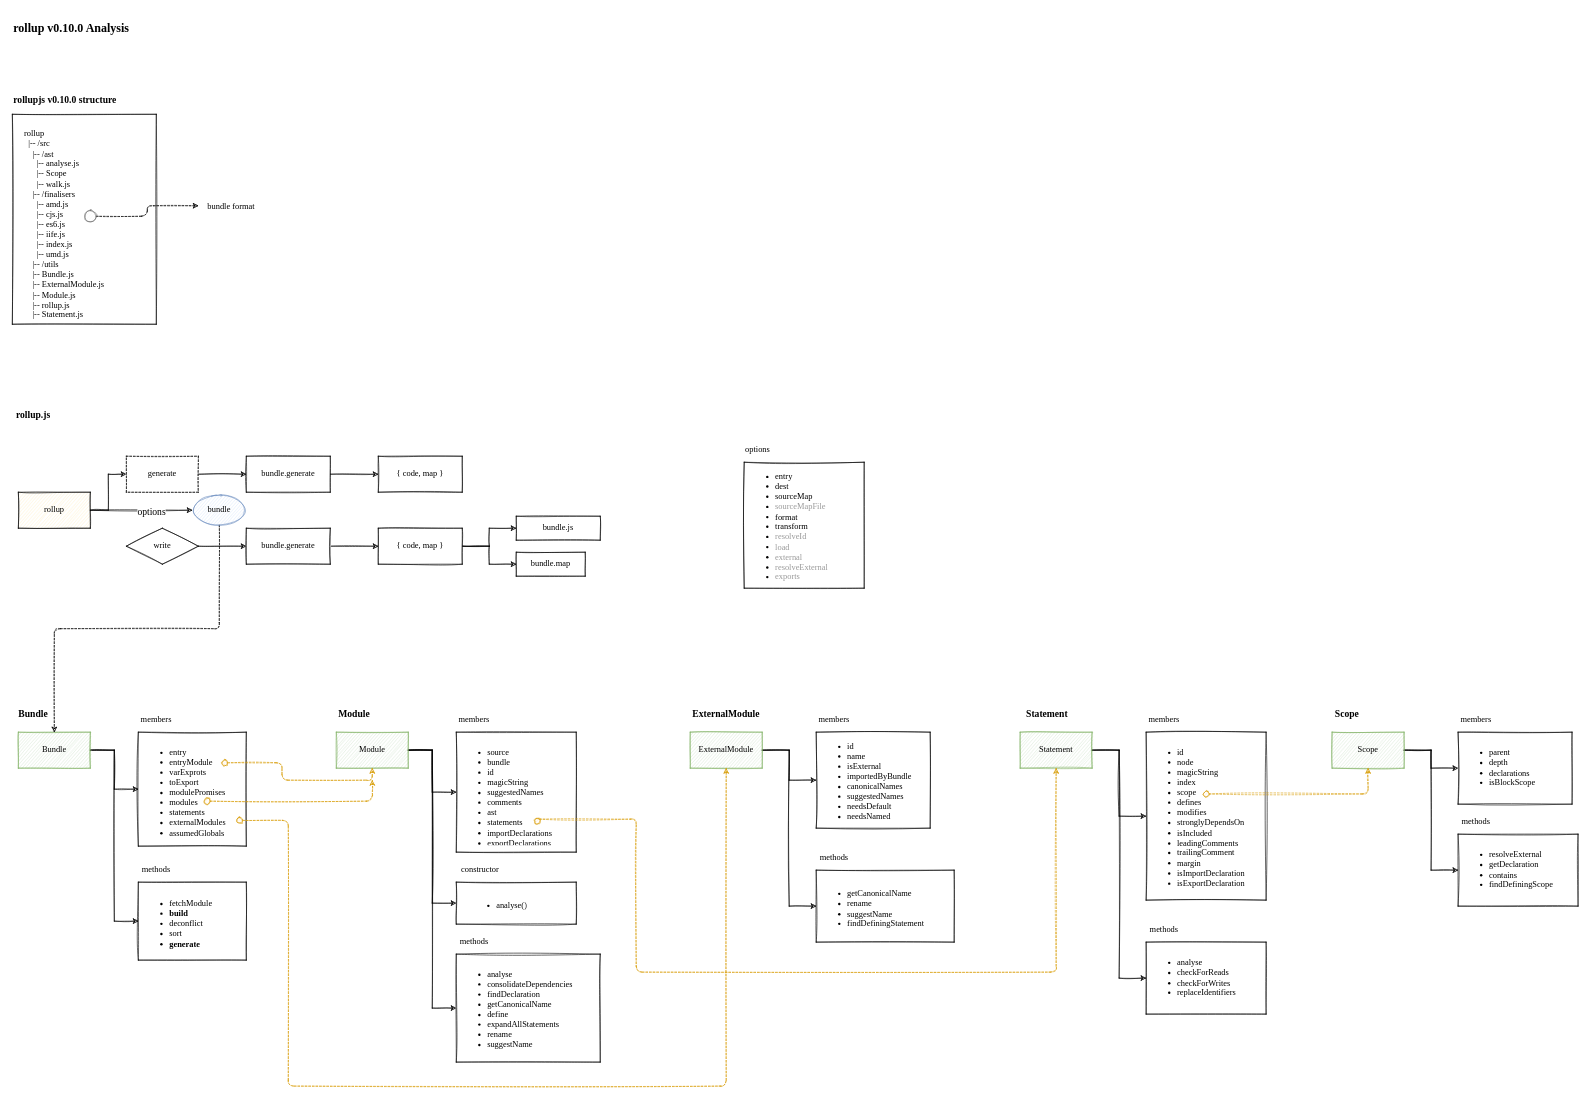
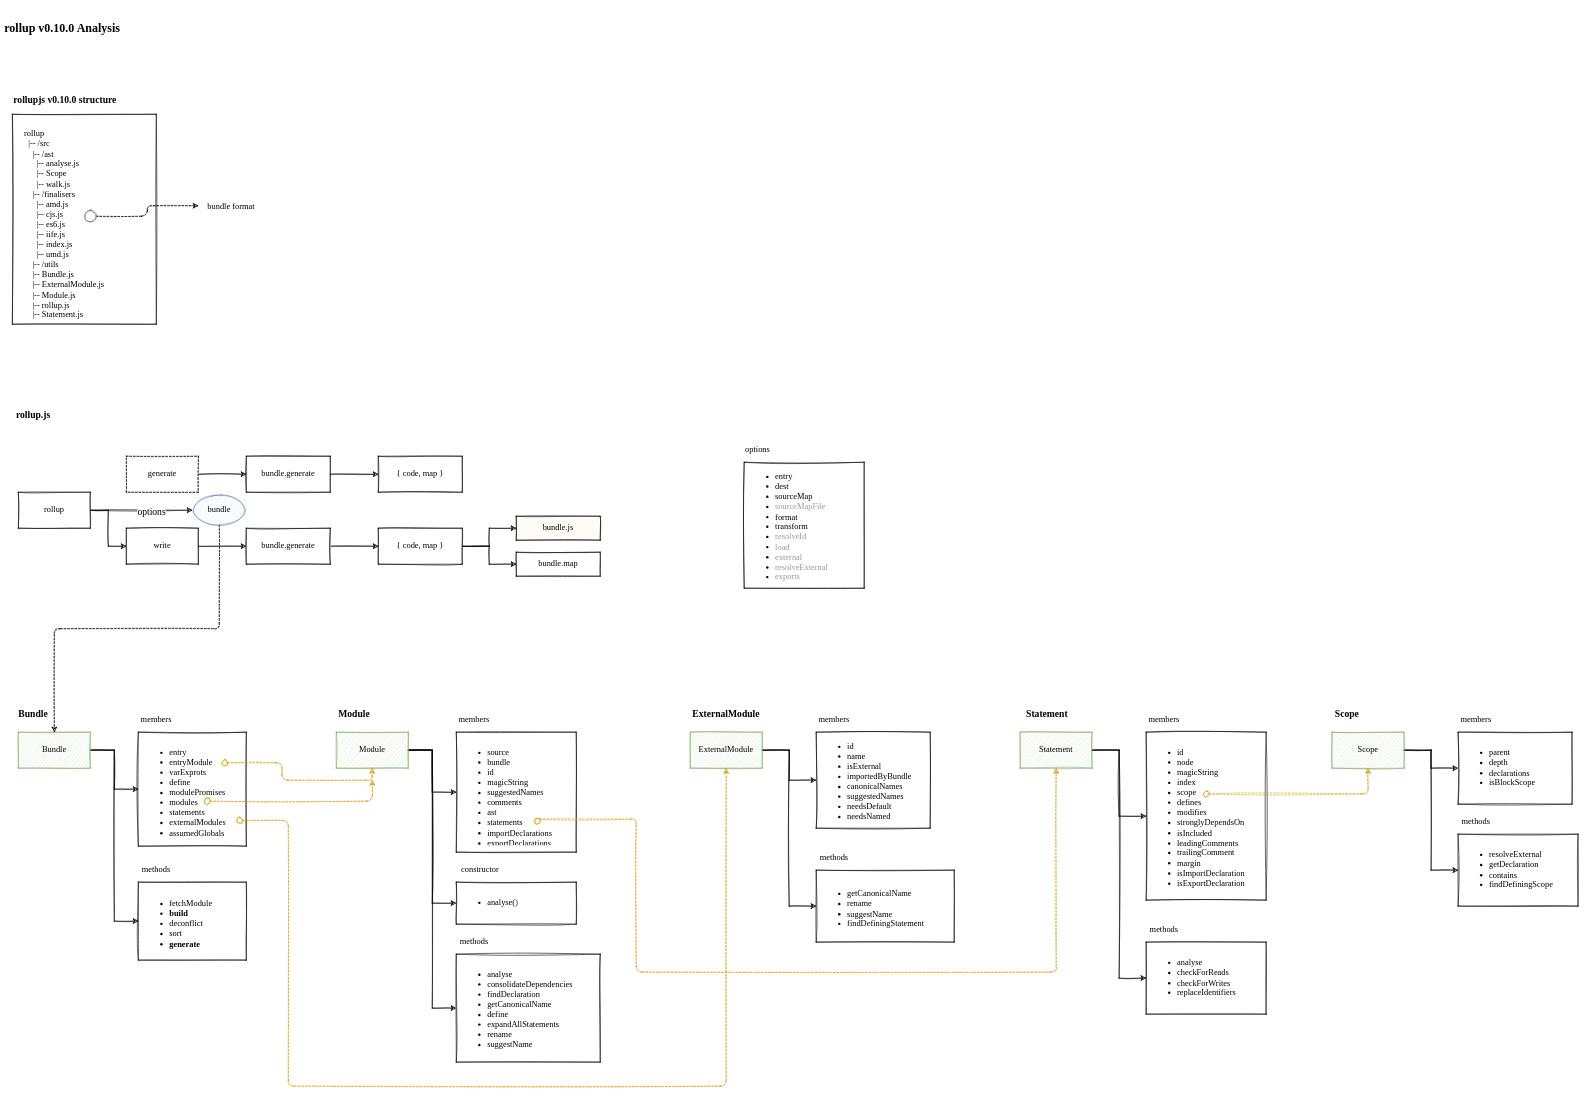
node "rollup v0.10.0 Analysis": moved (87, 27) -> (78, 27)
edge "rollup" -> "generate": removed
node "rollup": fillcolor #fff2cc -> #ffffff
node "bundle.js": fillcolor #ffffff -> #ffe6cc
edge "rollup" -> "write": added
node "write": shape diamond -> rectangle
node "bundle.map": size 69x24 -> 84x24
node "entry entryModule varExprots toExport modulePromises modules statements externalModules assumedGlobals": label "entry entryModule varExprots toExport modulePromises modules statements externalModules assumedGlobals" -> "entry entryModule varExprots define modulePromises modules statements externalModules assumedGlobals"
node "analyse()": moved (522, 903) -> (513, 900)
